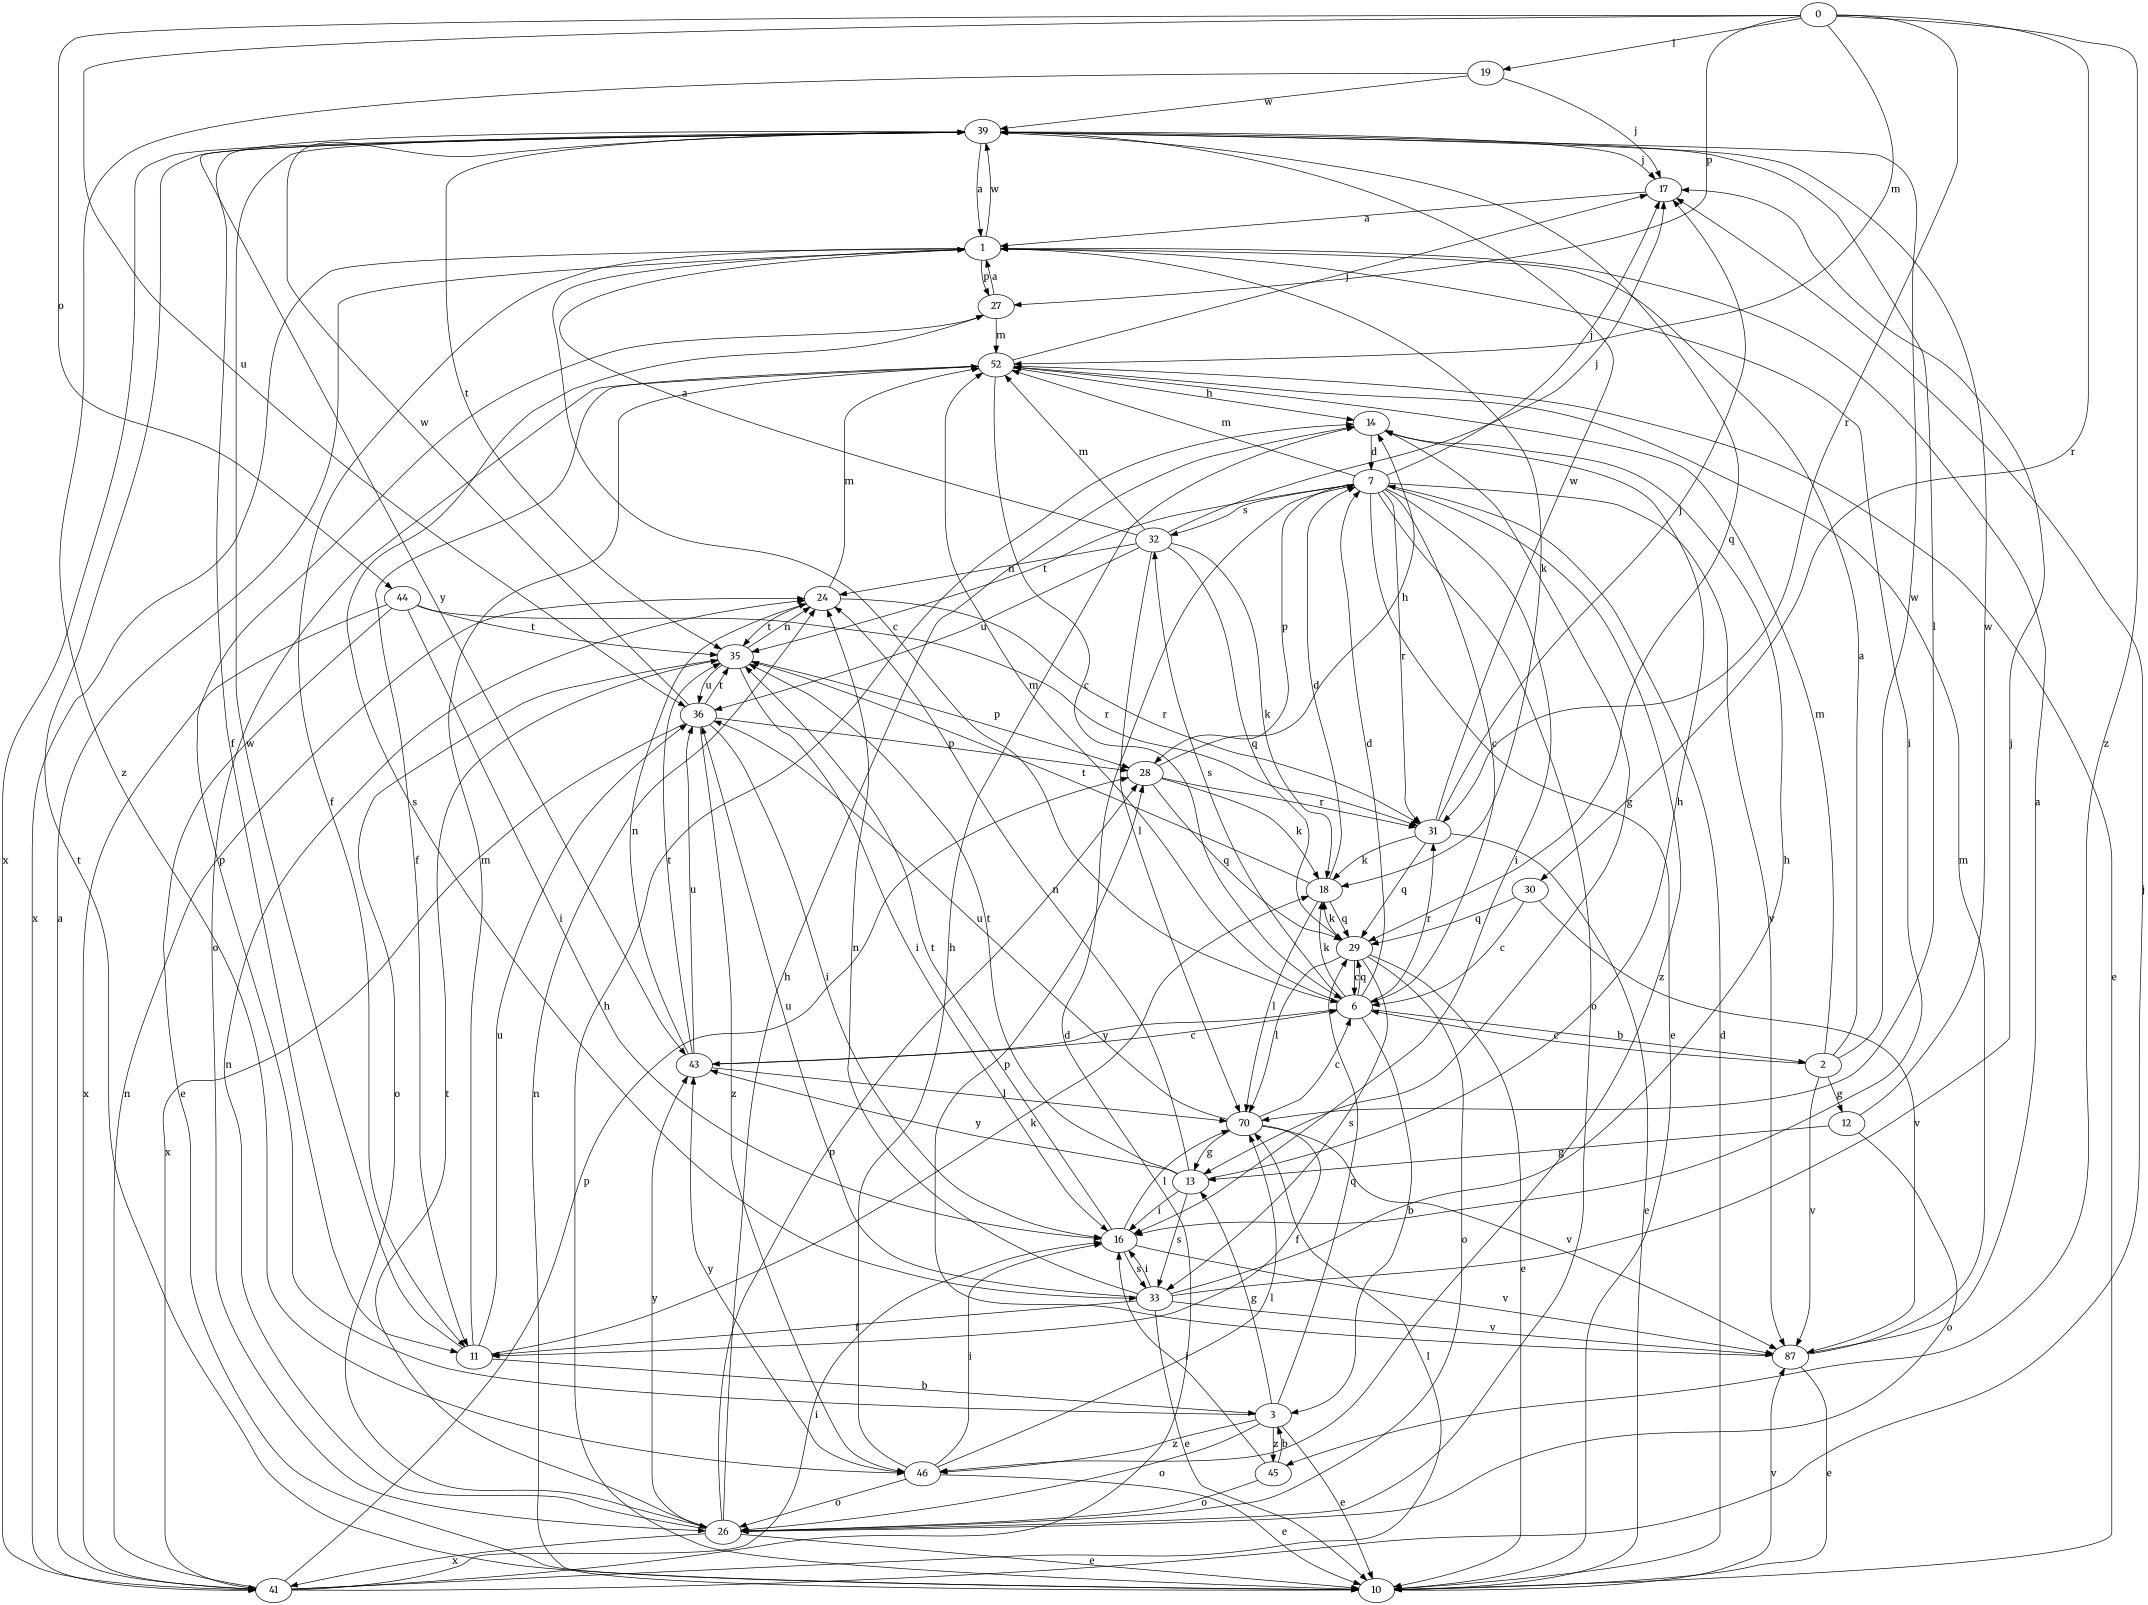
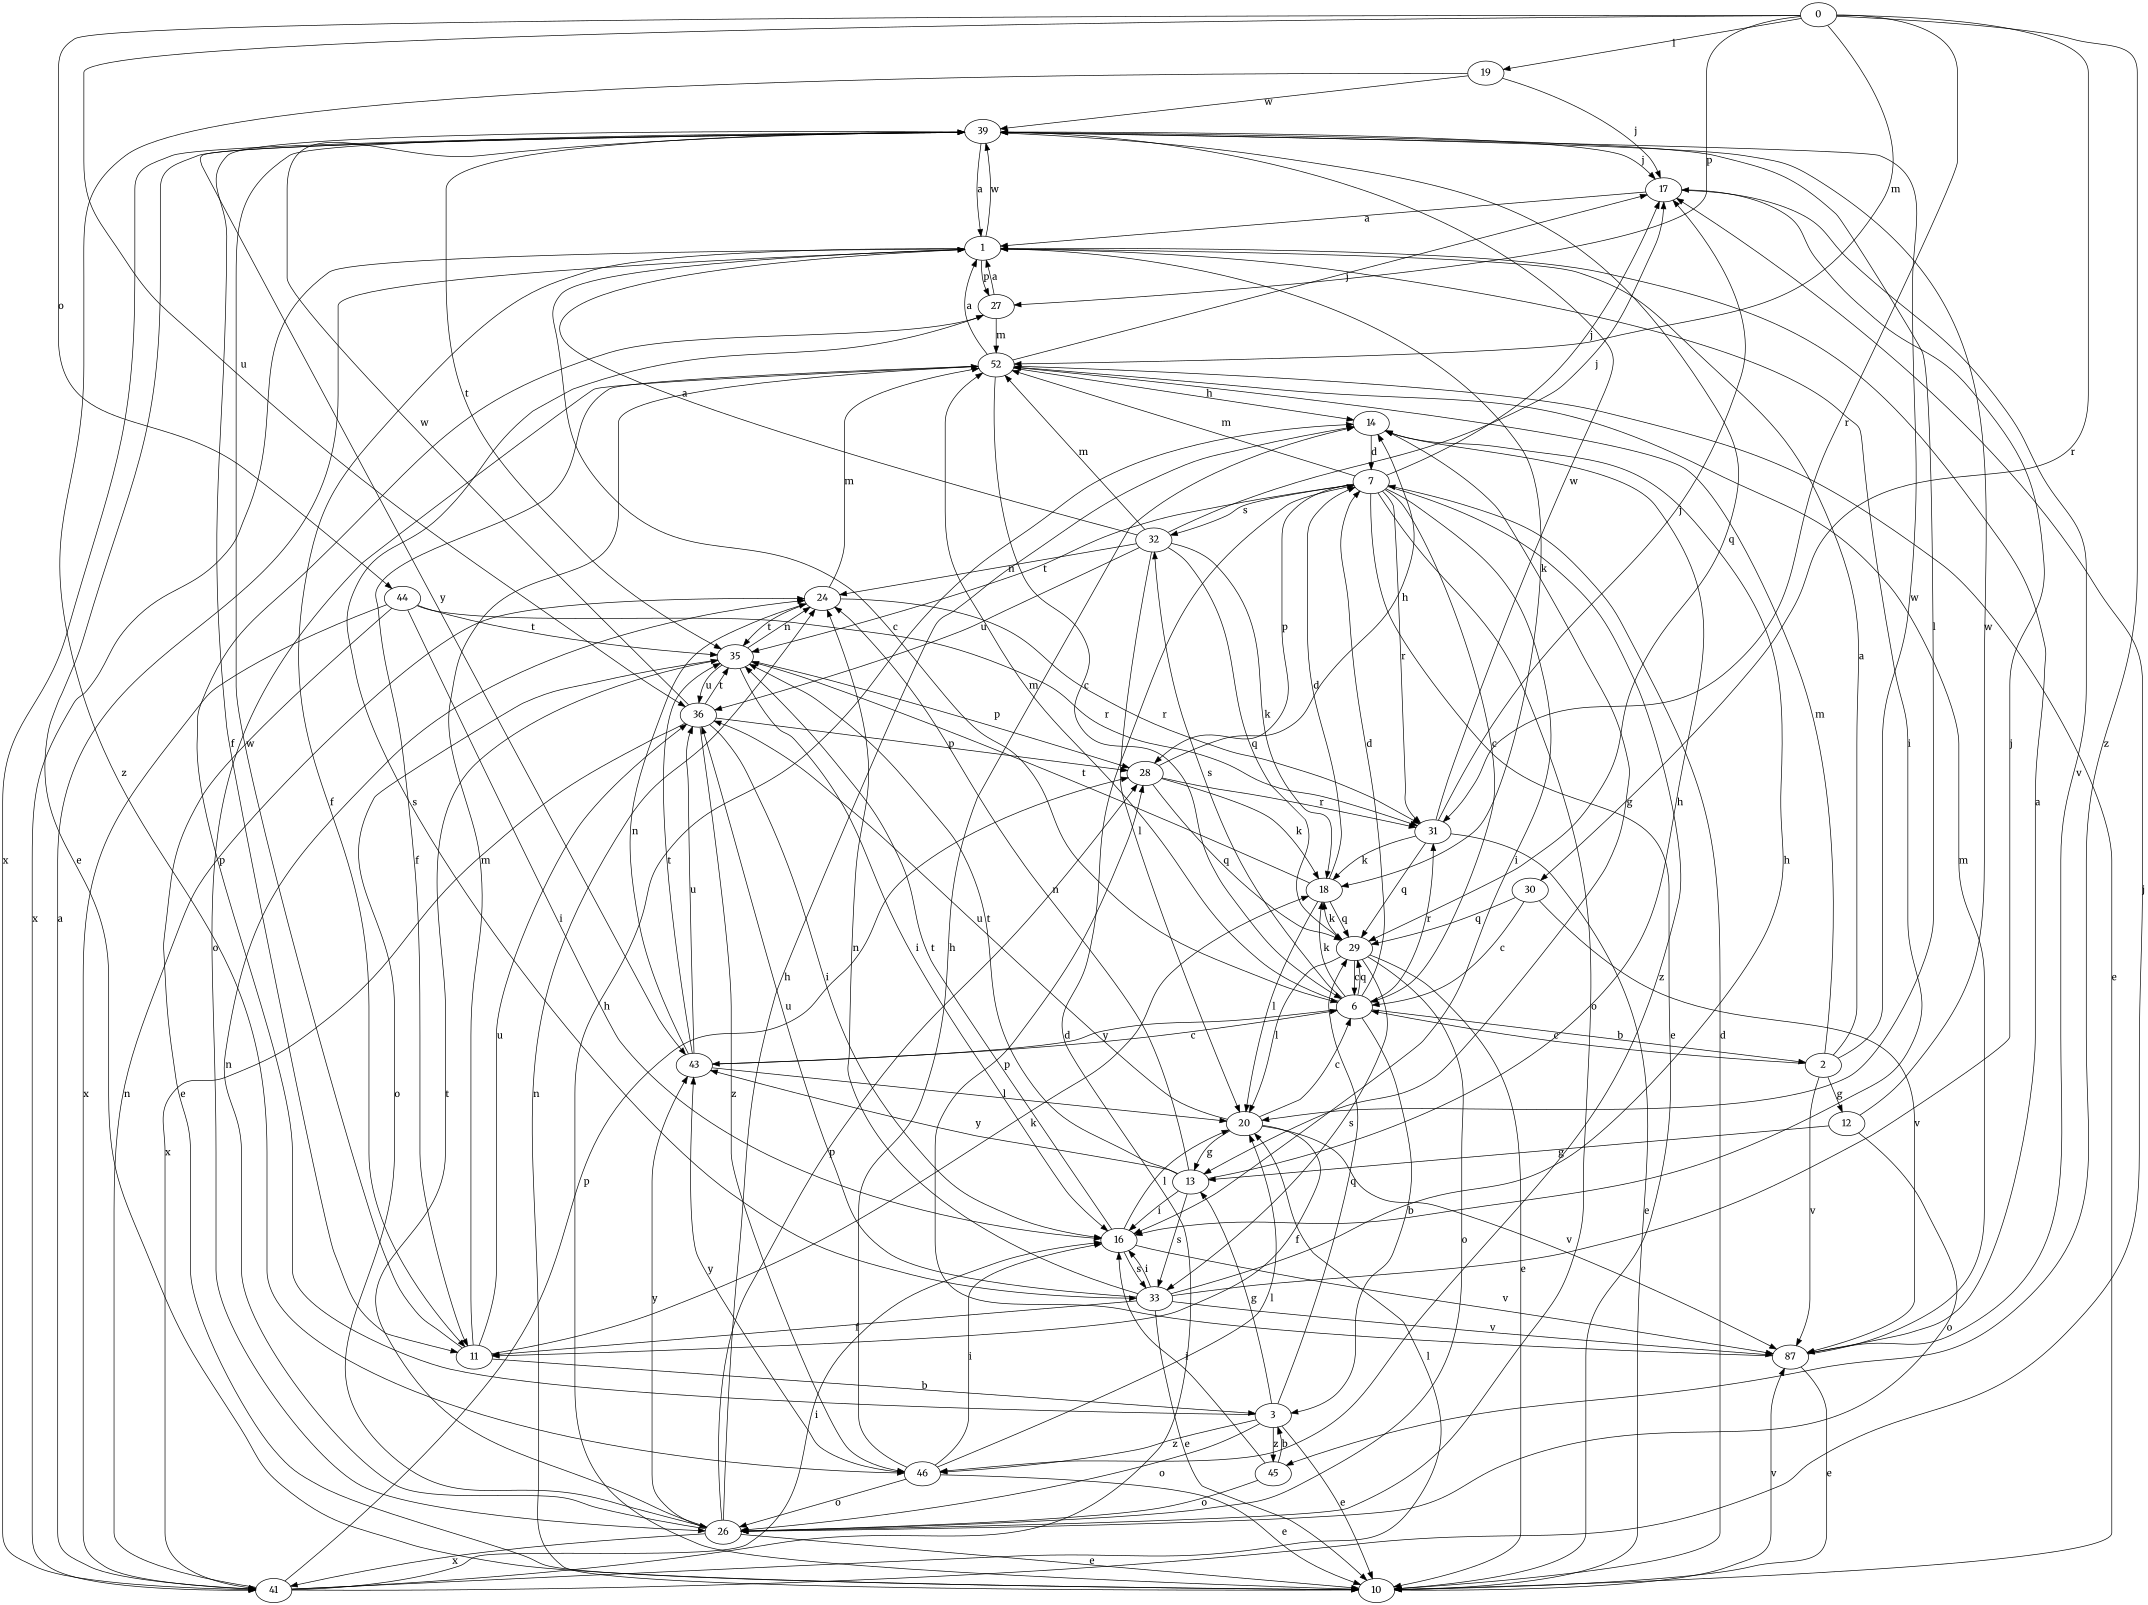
edge "52" -> "1": added, label "a"
edge "7" -> "87": now "17" -> "87"
edge "39" -> "10": label "t" -> "e"
node "70": label "70" -> "20"
